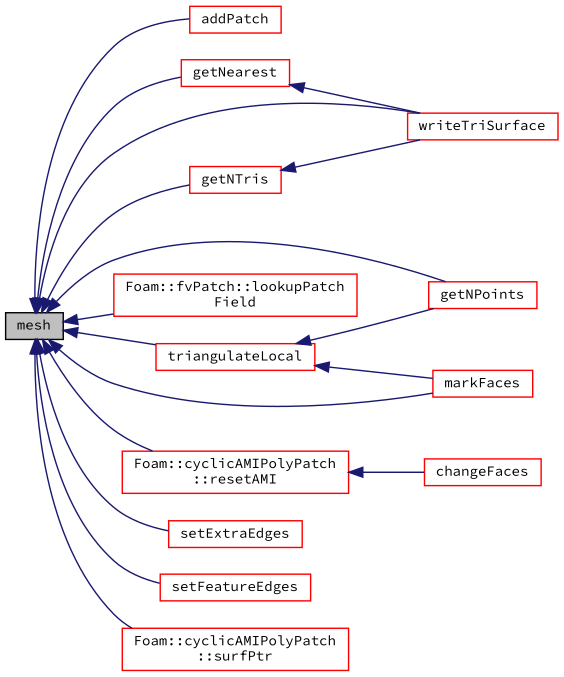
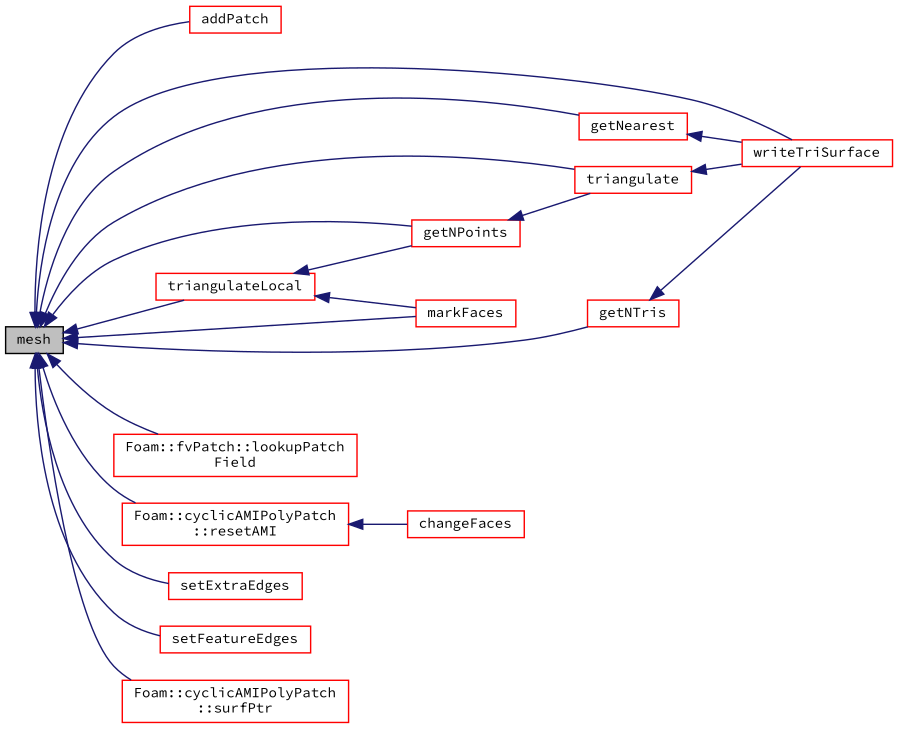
node "triangulate": added
